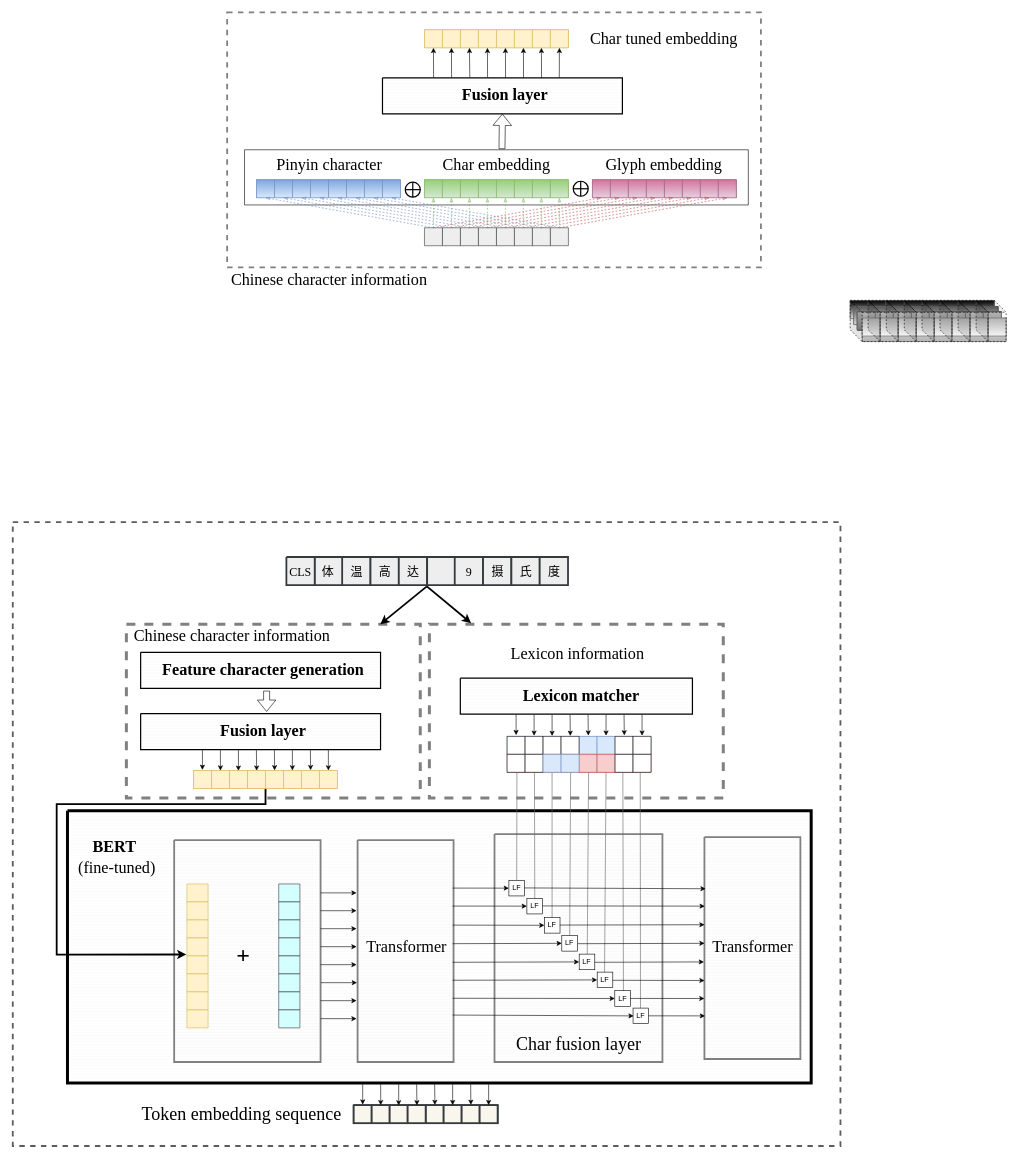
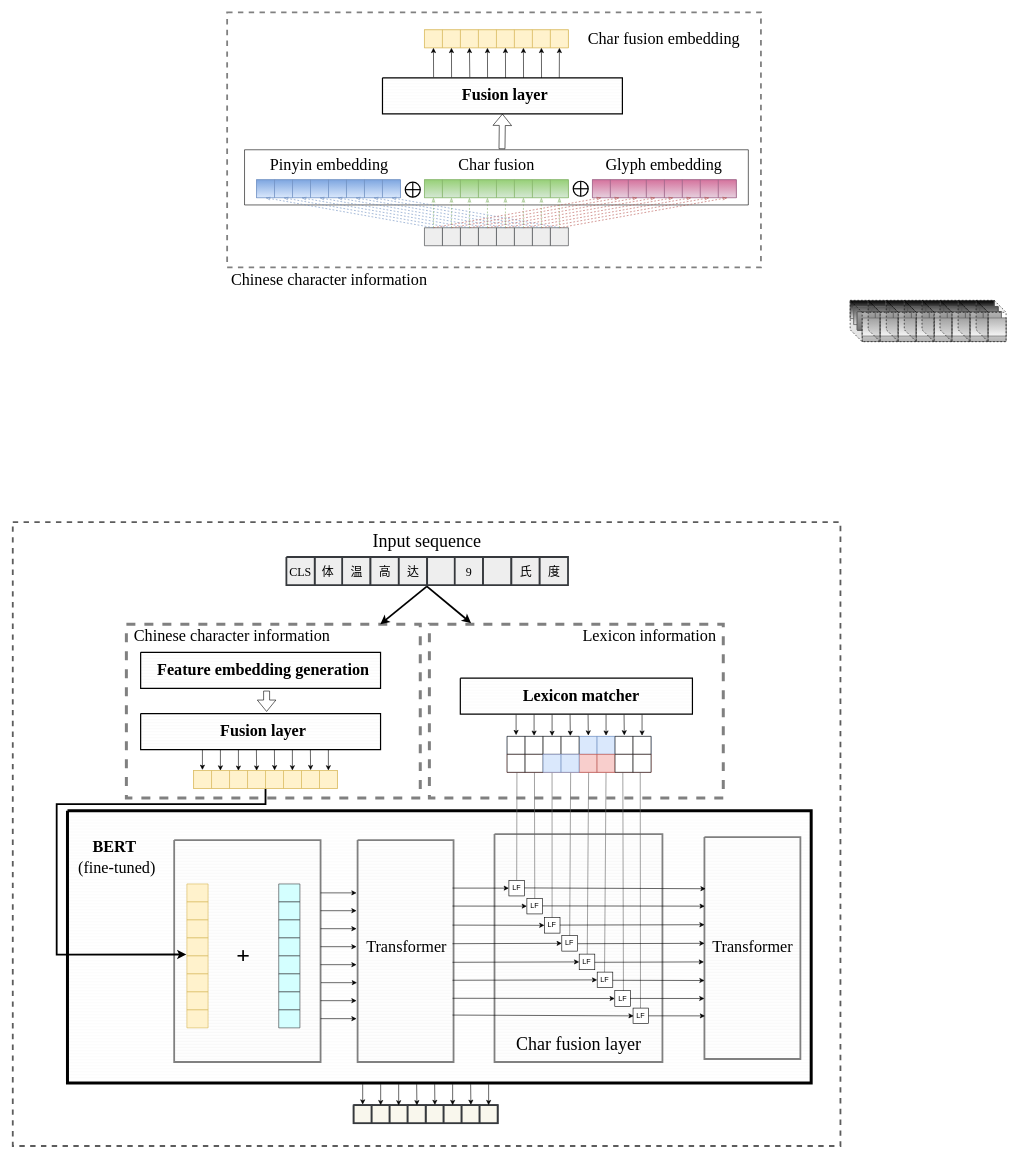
node "Char tuned embedding": label "Char tuned embedding" -> "Char fusion embedding"
node "Pinyin character": label "Pinyin character" -> "Pinyin embedding"
node "Char embedding": label "Char embedding" -> "Char fusion"
node "Input sequence": added
node "摄": removed
node "Lexicon information": moved (578, 654) -> (650, 636)
node "Feature character generation": label "Feature character generation" -> "Feature embedding generation"
node "Token embedding sequence": removed
